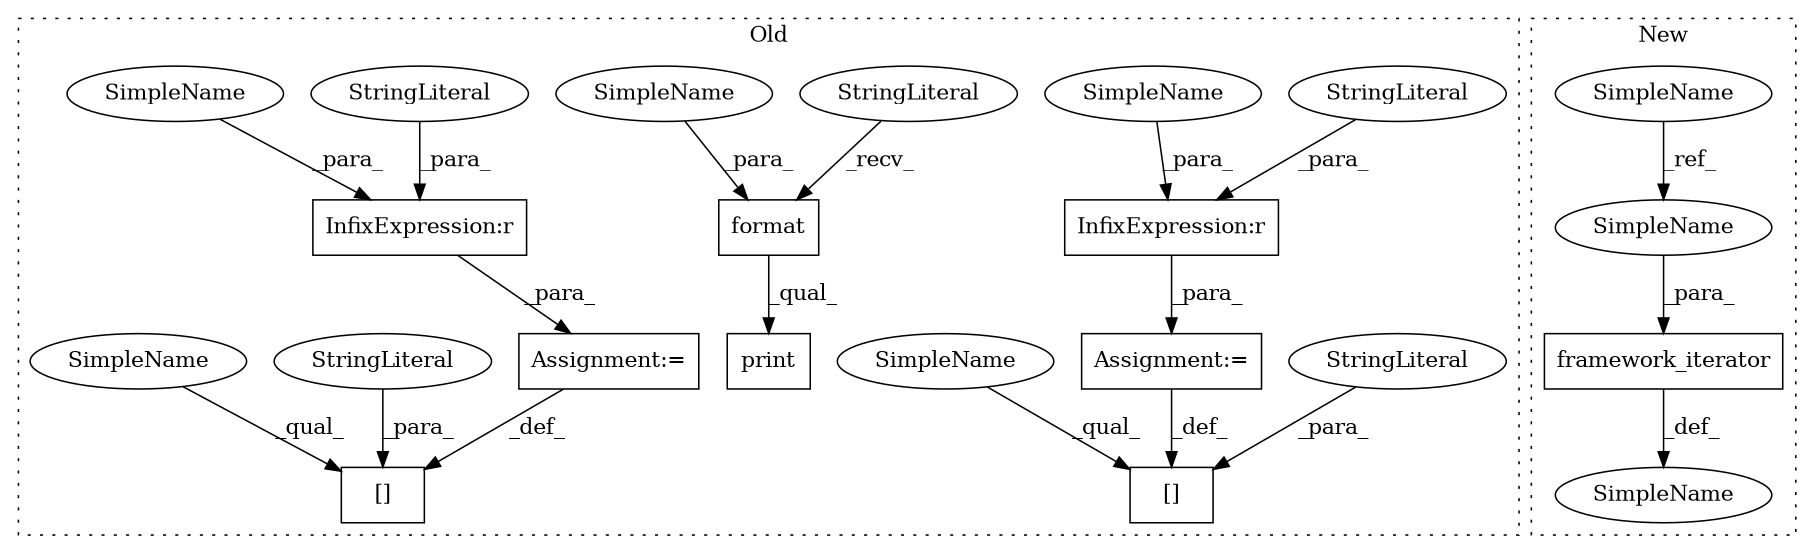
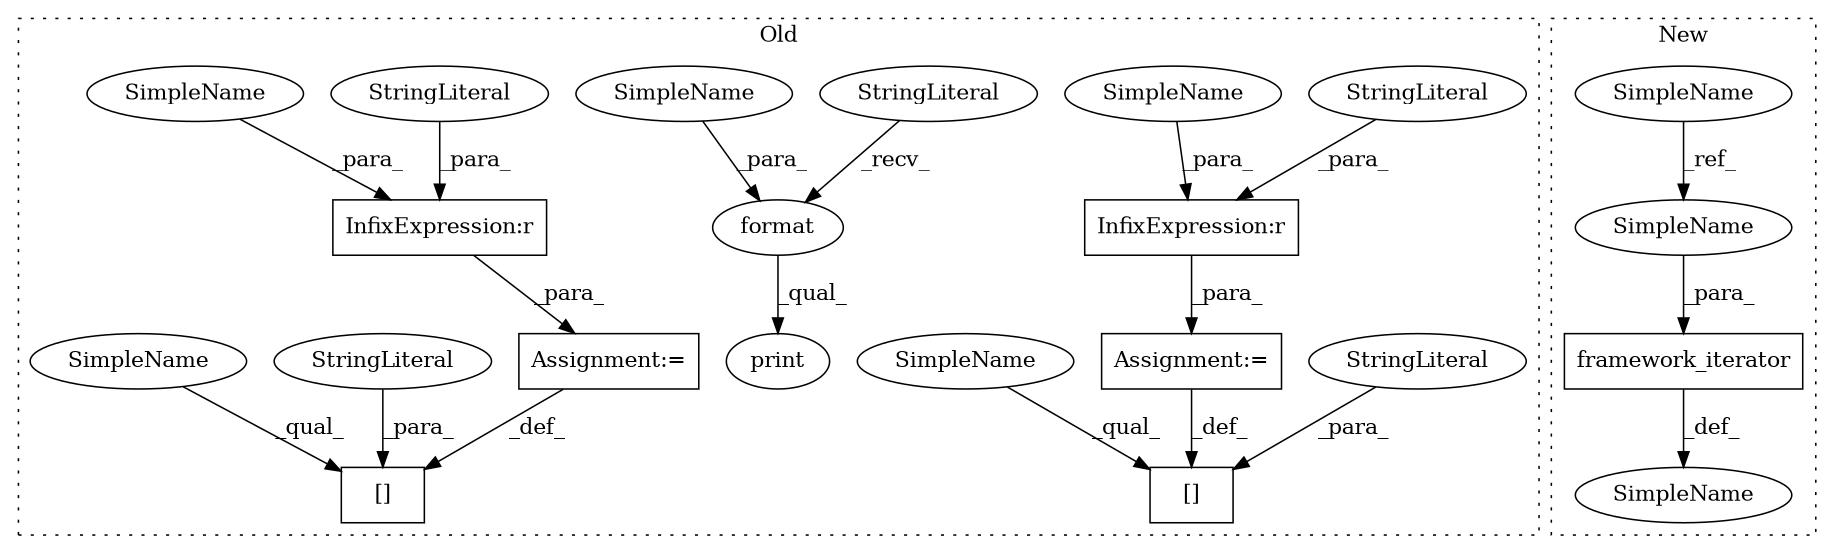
node "format": shape box -> ellipse
node "print": shape box -> ellipse
